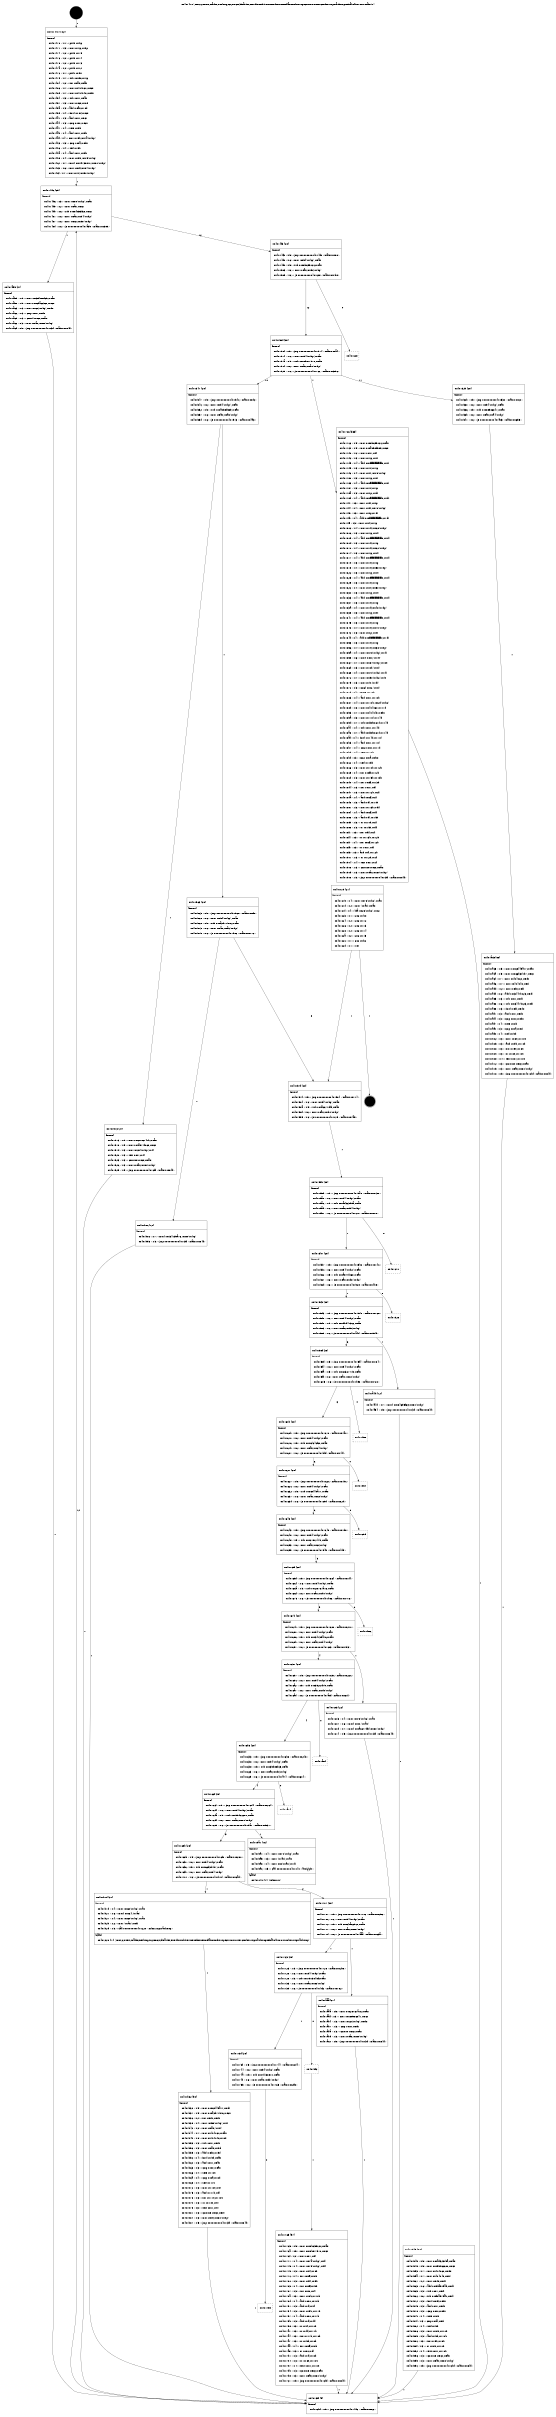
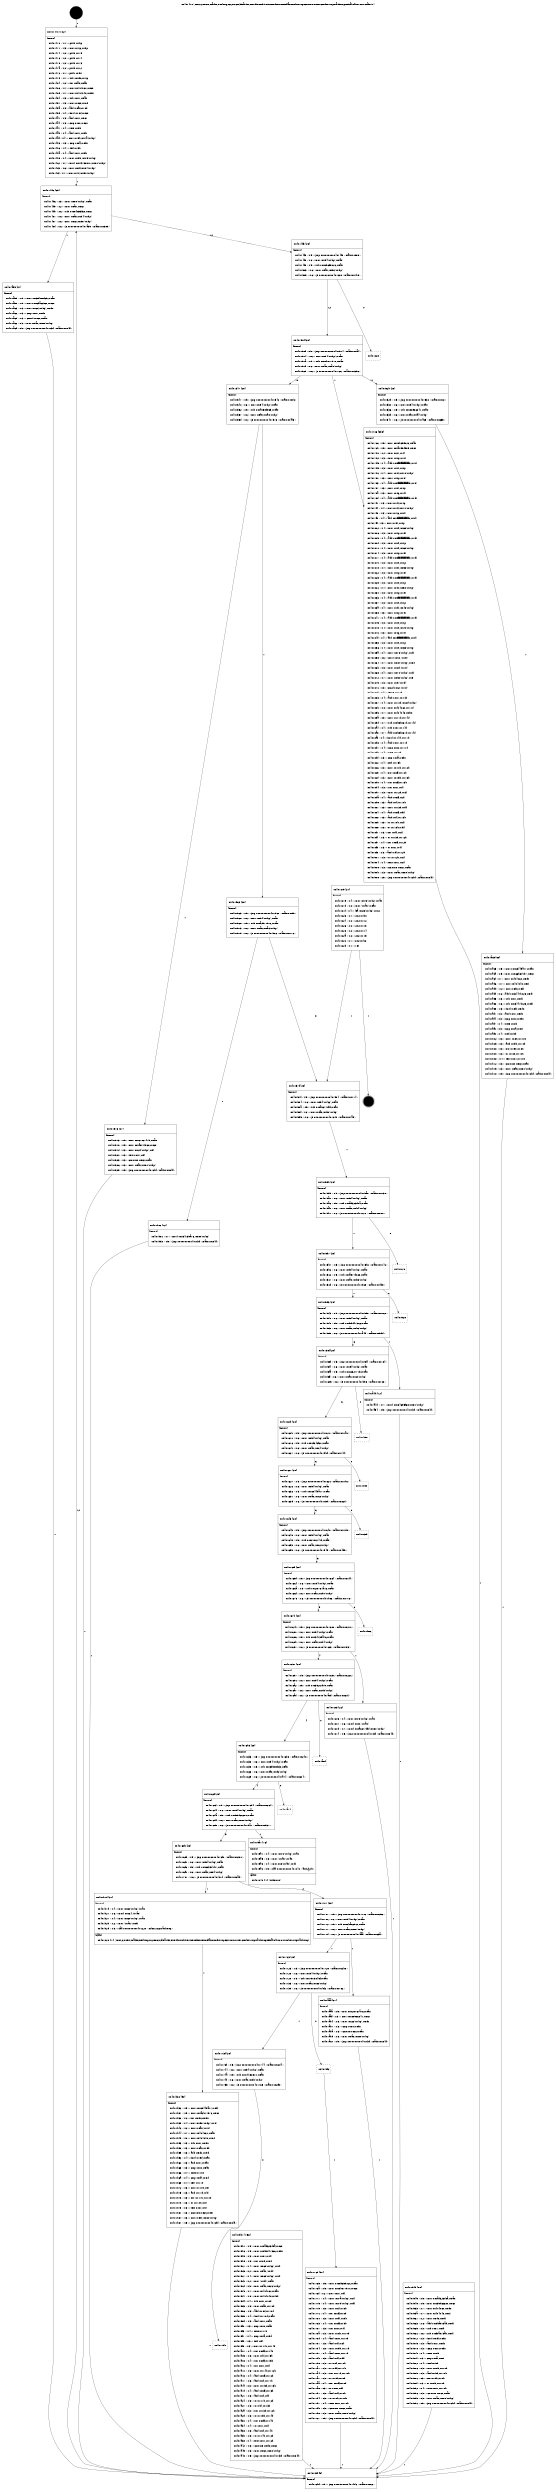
node "0x4019b1 [156]": added
